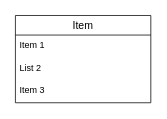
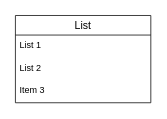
node "Item": label "Item" -> "List"
node "Item 1": label "Item 1" -> "List 1"
